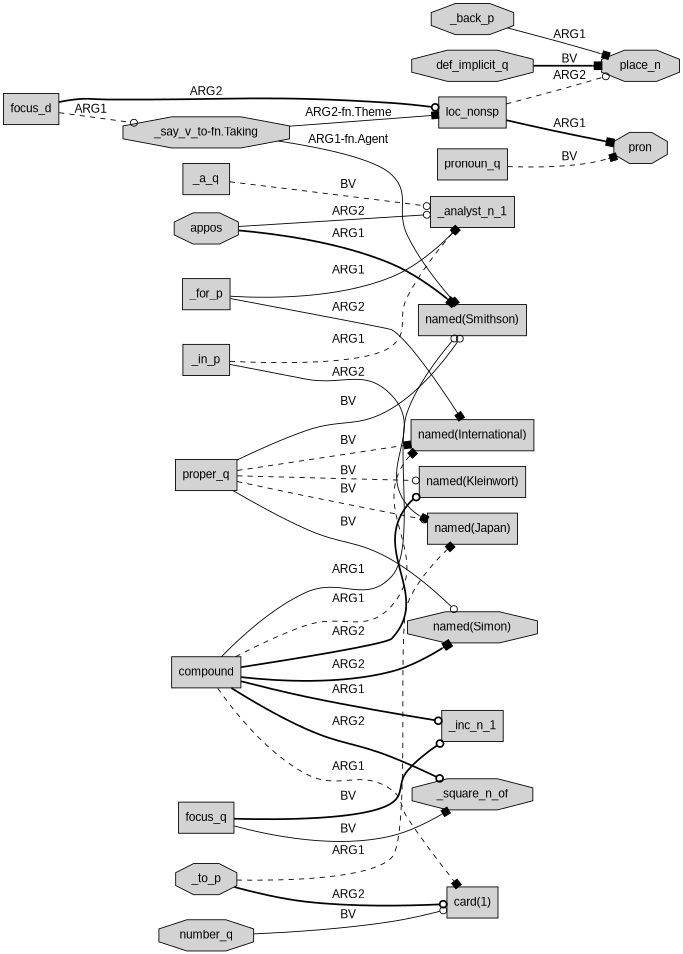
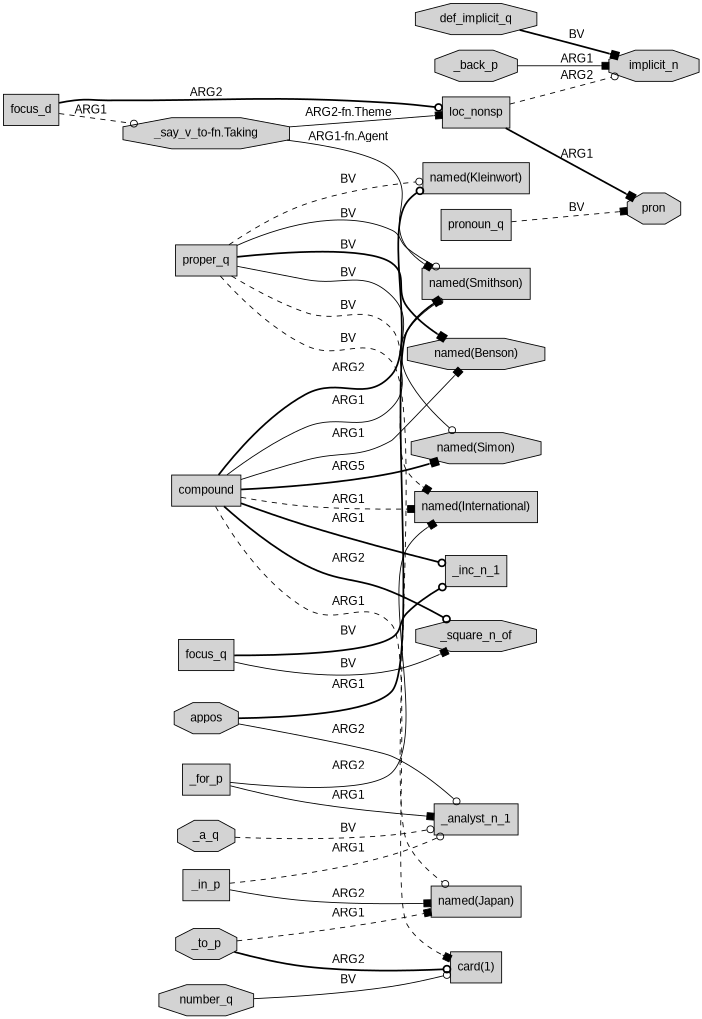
node "place_n": label "place_n" -> "implicit_n"
node "_a_q": shape box -> octagon
node "named(Benson)": added
edge "compound" -> "named(Simon)": label "ARG2" -> "ARG5"
